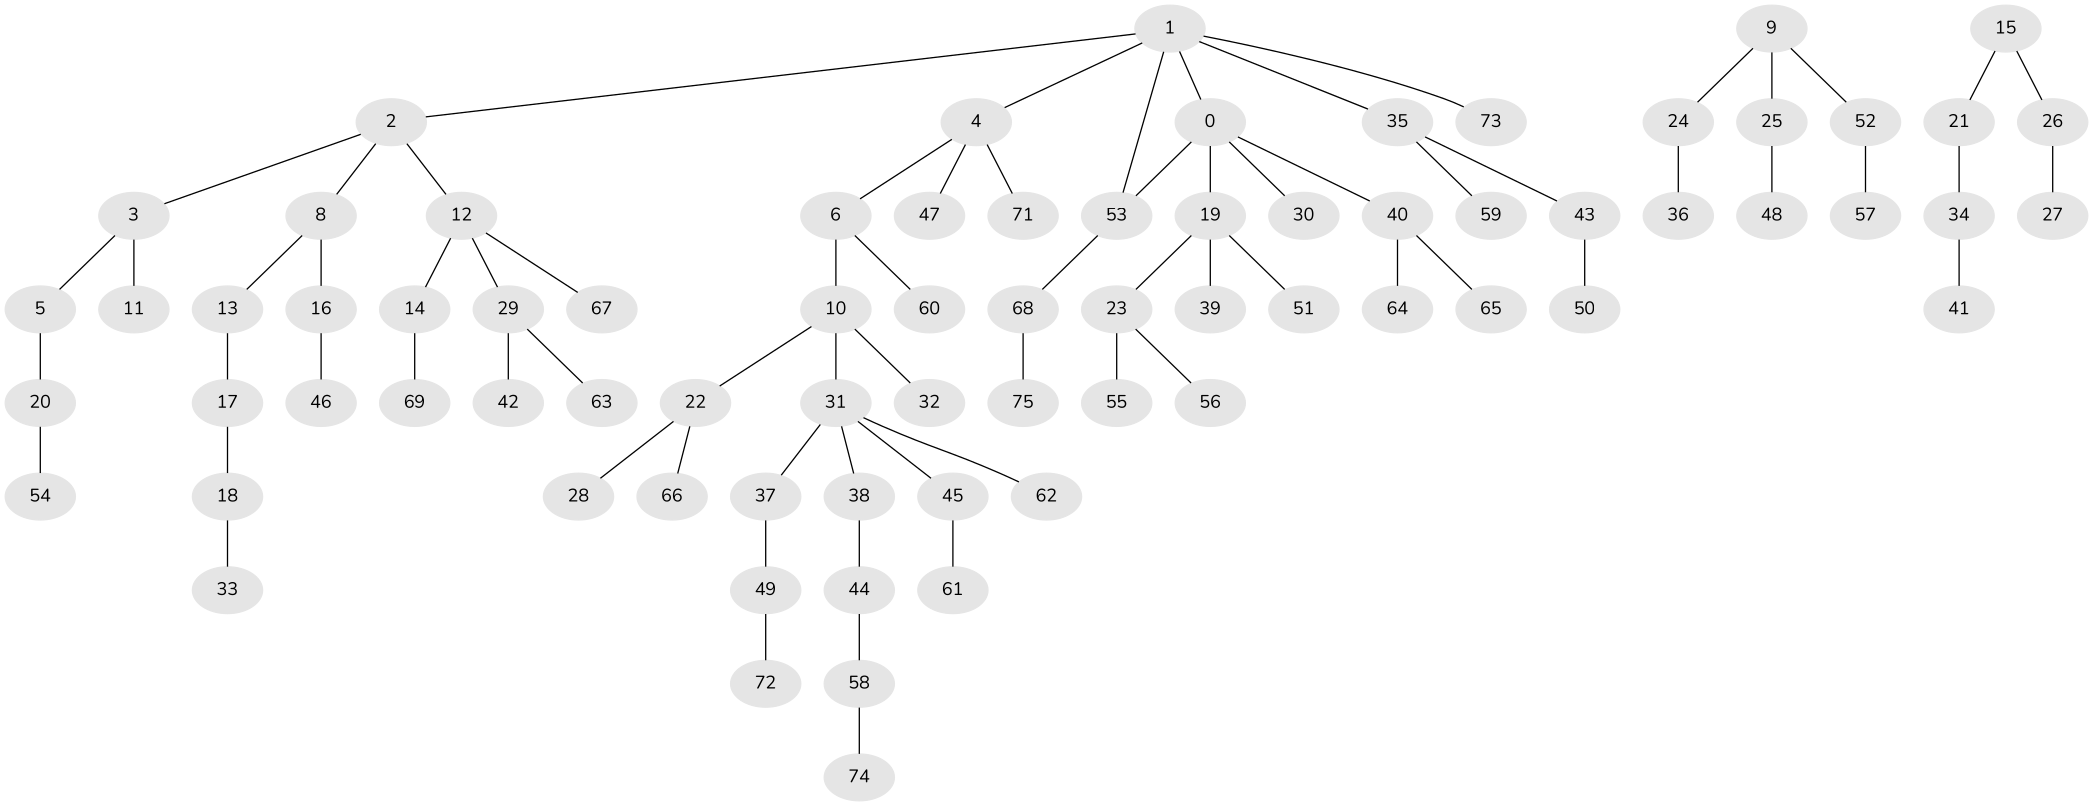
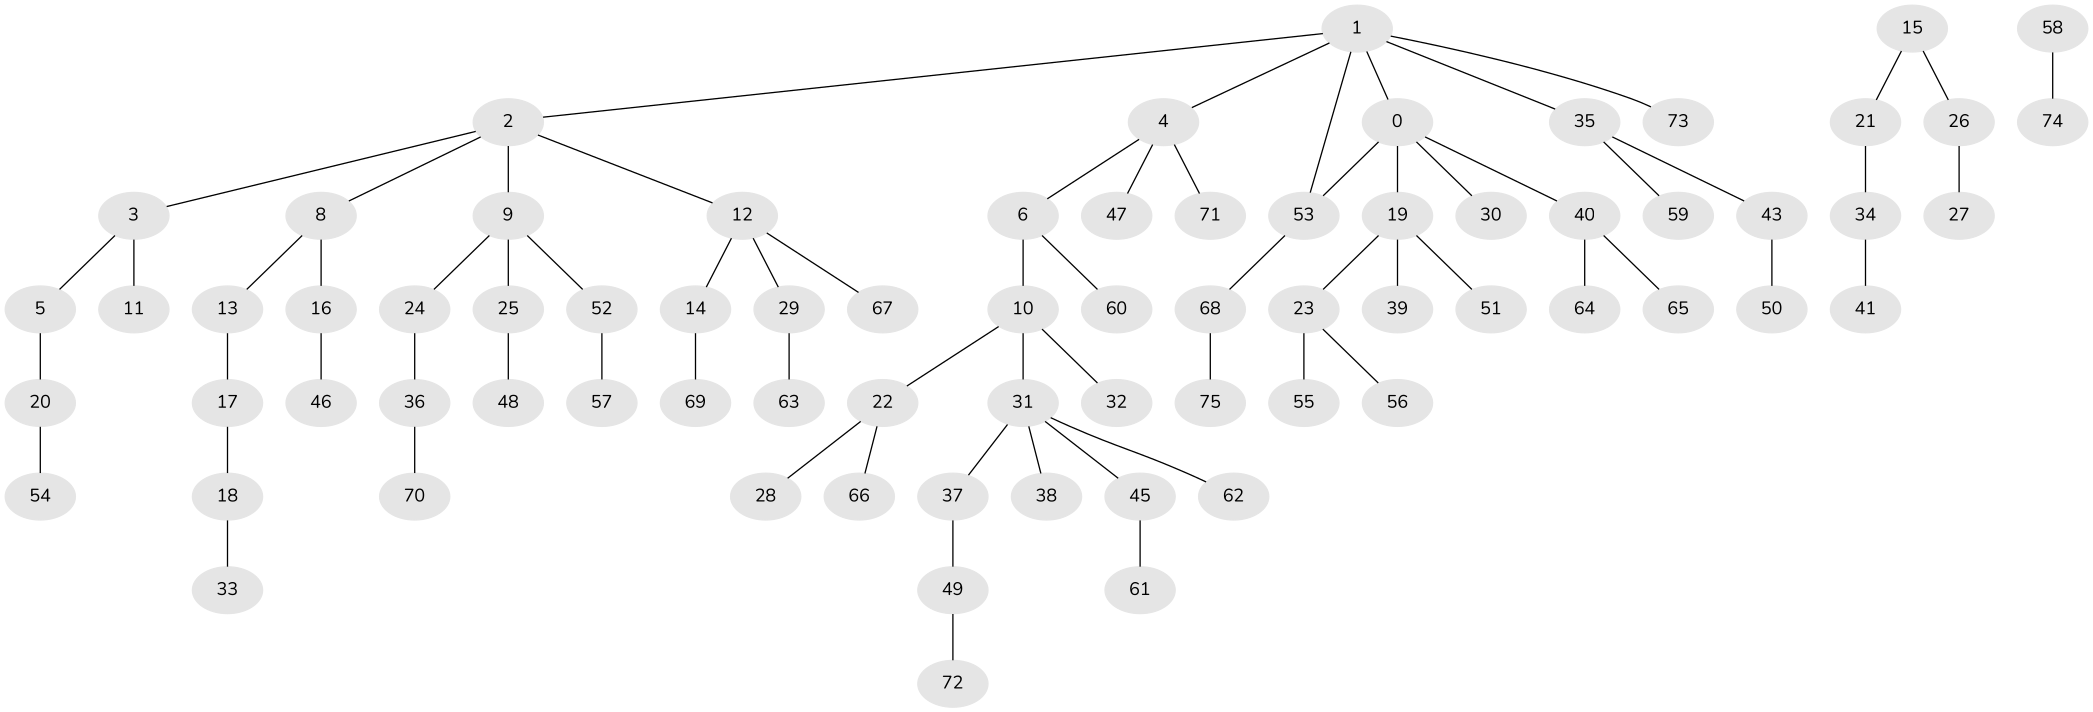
edge "2" -- "9": added
node "42": removed
node "70": added
node "44": removed
